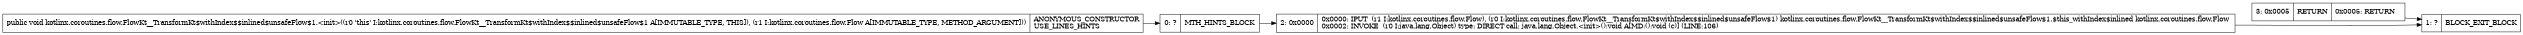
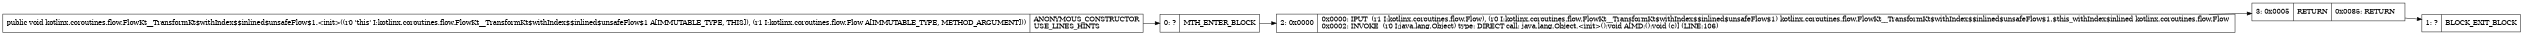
node "3: 0x0005": text "0x0005: RETURN" -> "0x0085: RETURN"
node "0: ?": text "MTH_HINTS_BLOCK" -> "MTH_ENTER_BLOCK"
edge "2: 0x0000" -> "1: ?": now "2: 0x0000" -> "3: 0x0005"
